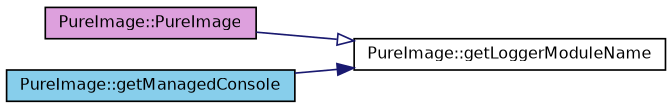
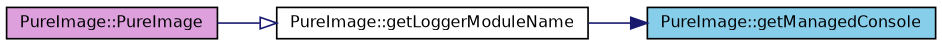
edge "PureImage::getManagedConsole" -> "PureImage::getLoggerModuleName": reversed
